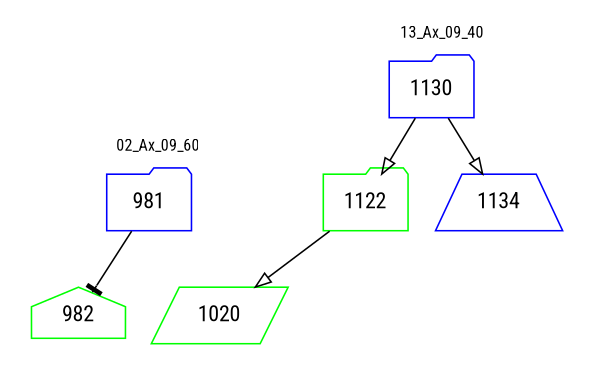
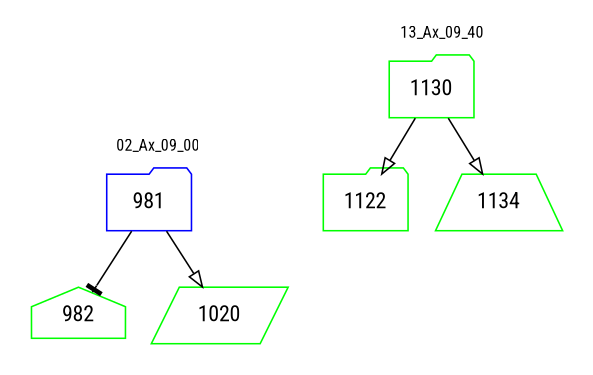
node "1130": color blue -> green
cluster "02_Ax_09_60": label "02_Ax_09_60" -> "02_Ax_09_00"
node "1134": color blue -> green
edge "1122" -> "1020": now "981" -> "1020"
